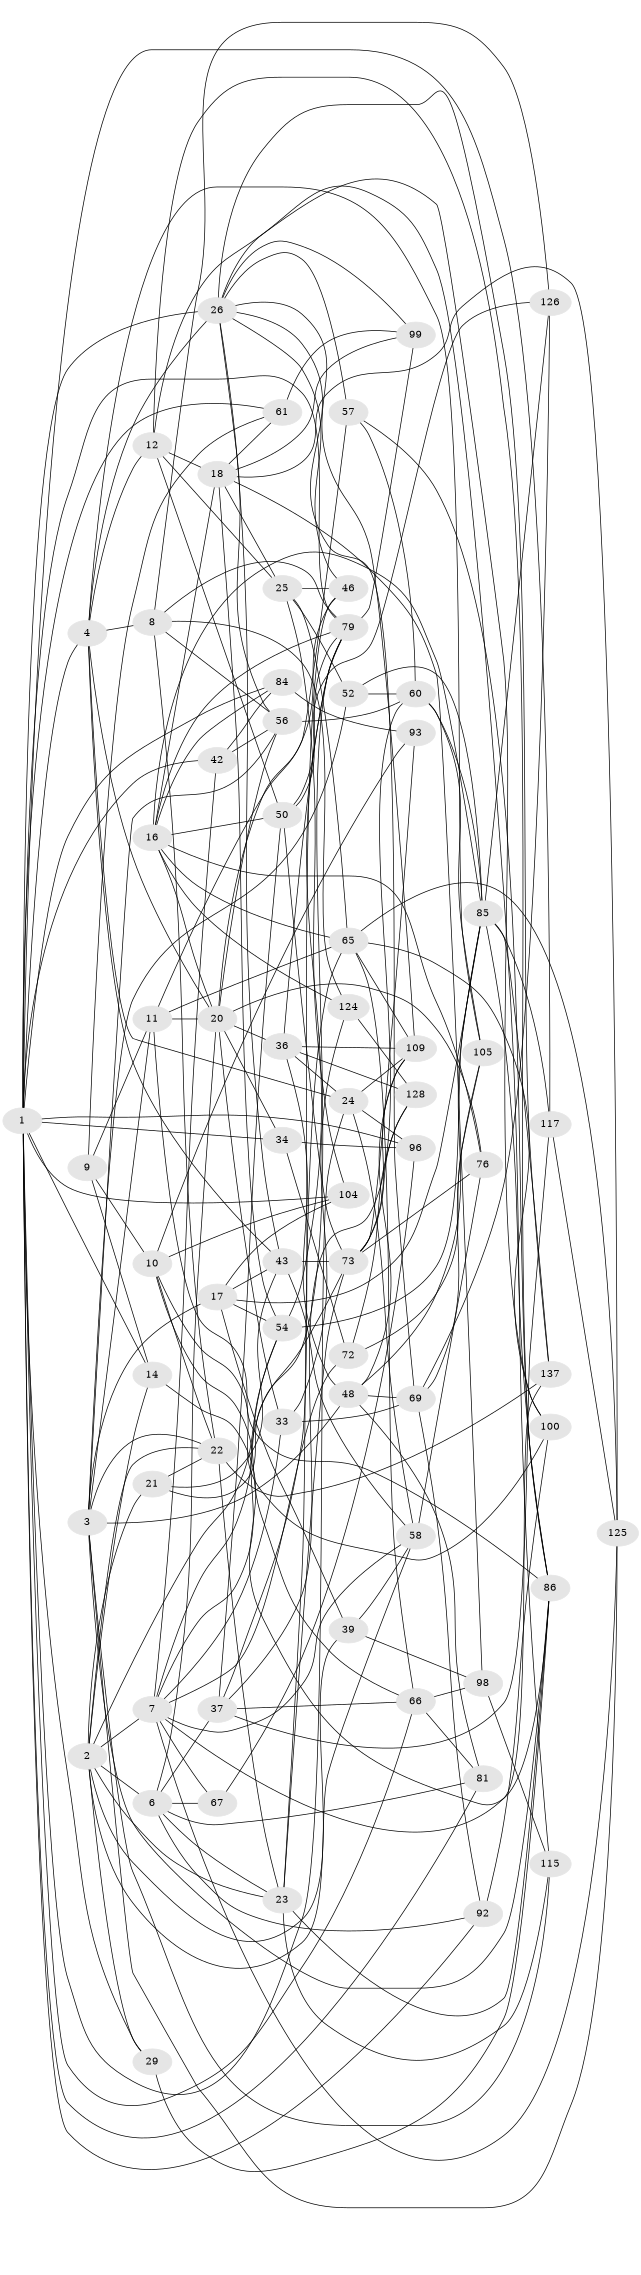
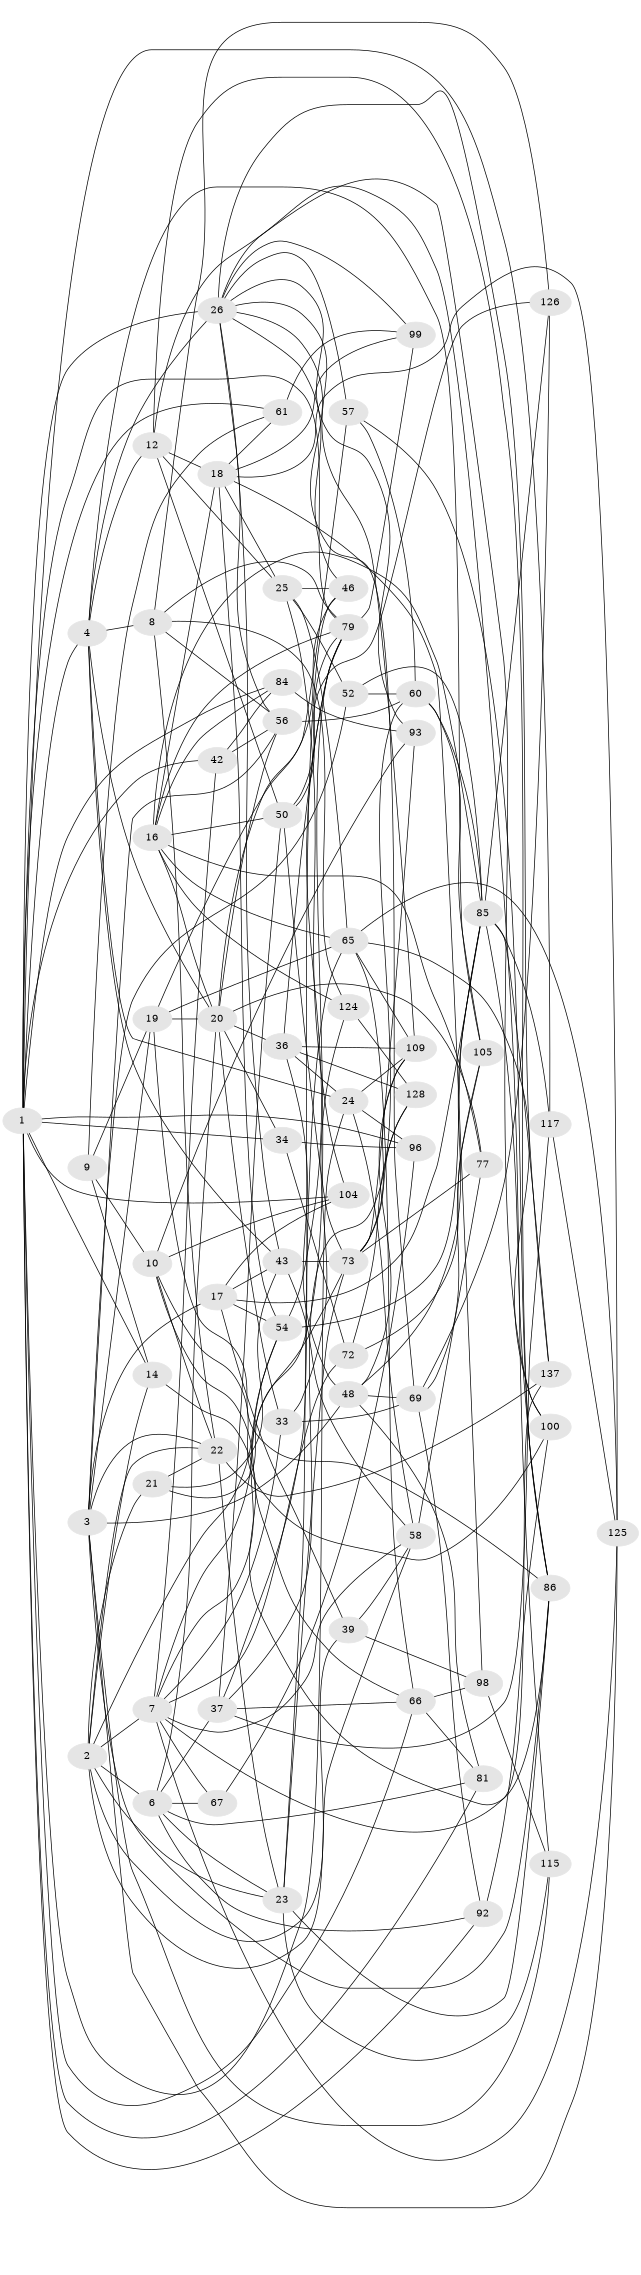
edge "26" -- "93": added
node "11": label "11" -> "19"
node "76": label "76" -> "77"
node "29": removed
